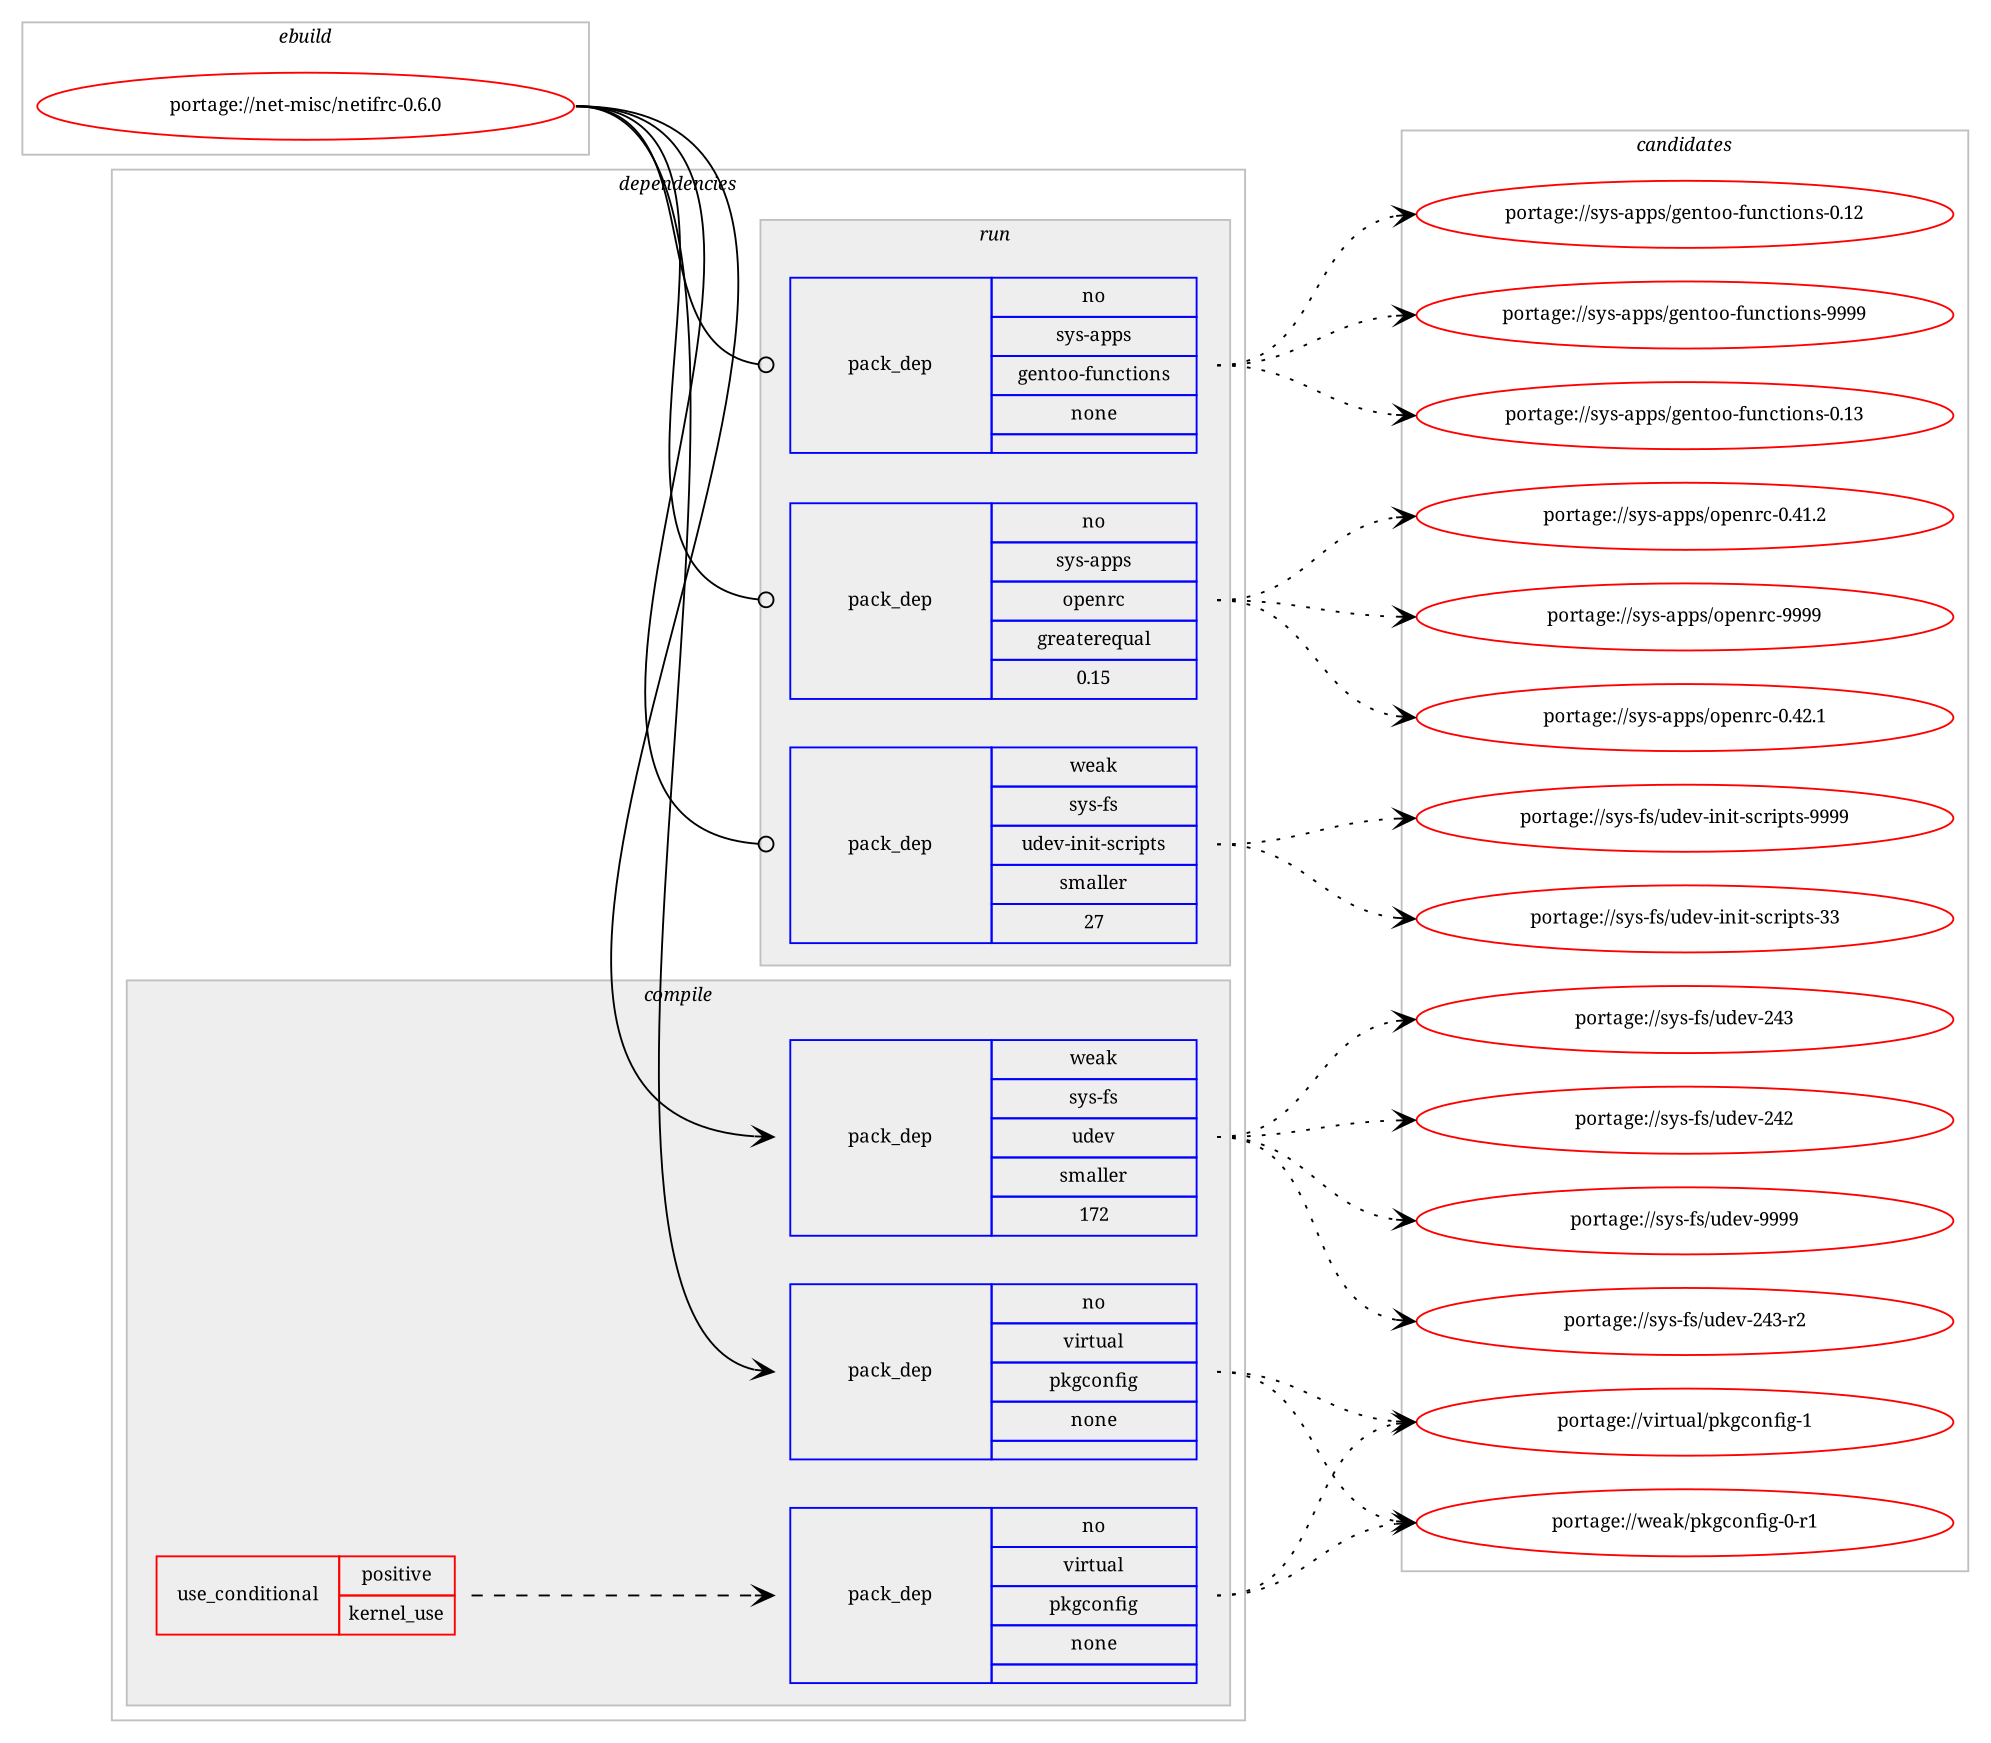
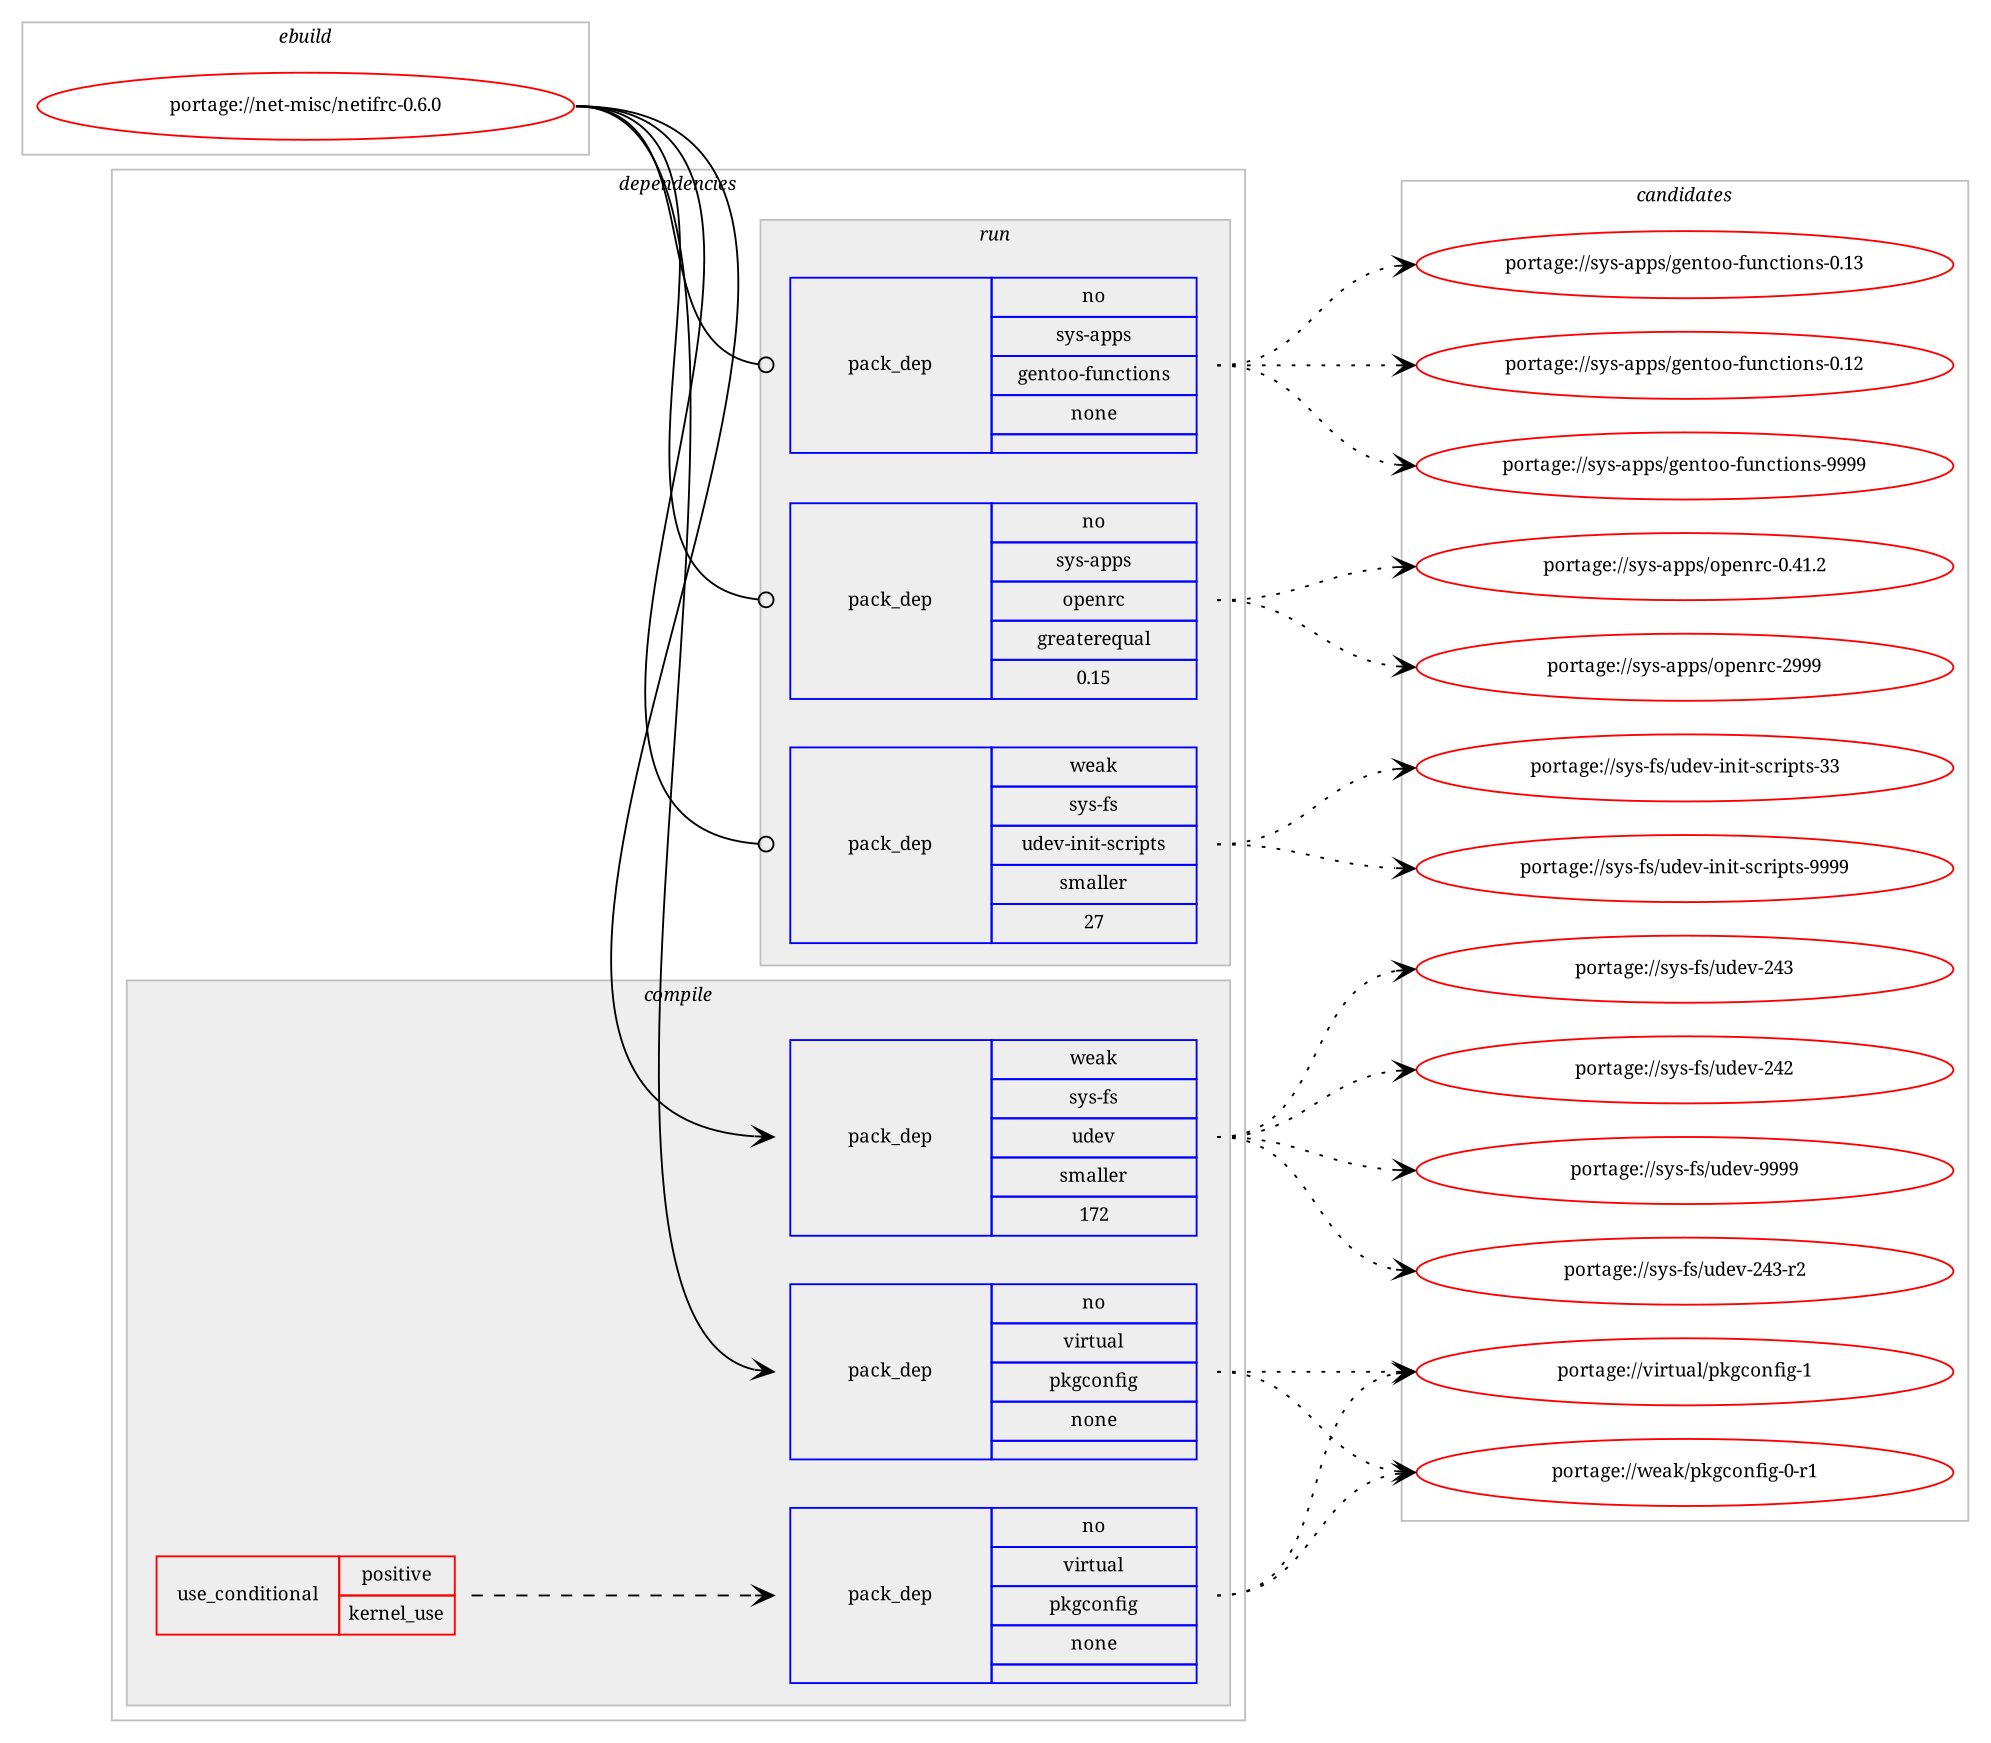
node "portage://sys-apps/openrc-9999": label "portage://sys-apps/openrc-9999" -> "portage://sys-apps/openrc-2999"
node "portage://sys-apps/openrc-0.42.1": removed
